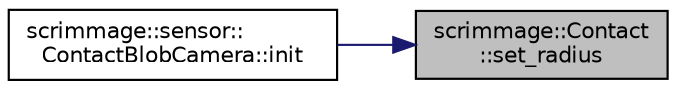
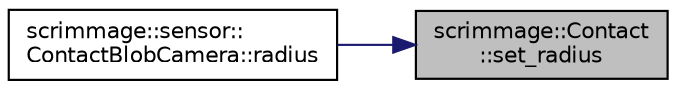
node "scrimmage::sensor:: ContactBlobCamera::init": label "scrimmage::sensor:: ContactBlobCamera::init" -> "scrimmage::sensor:: ContactBlobCamera::radius"
